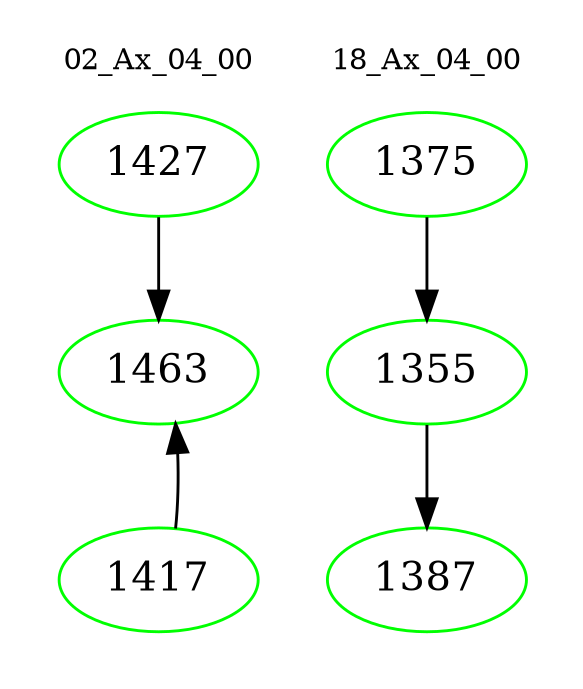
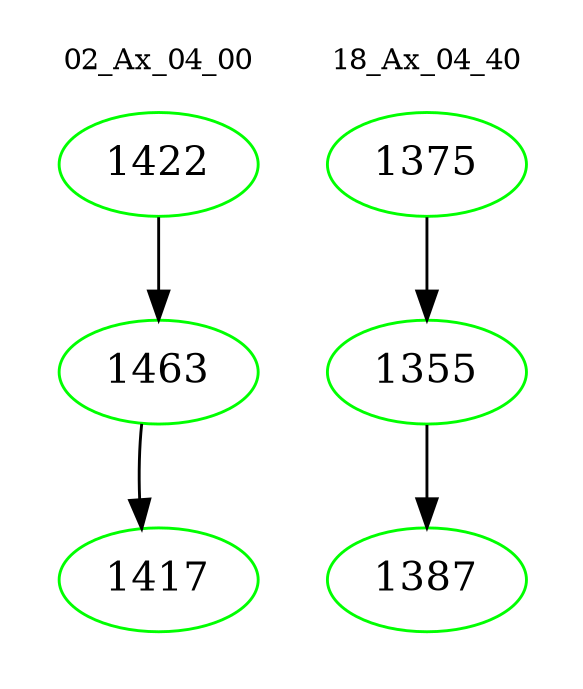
cluster "18_Ax_04_00": label "18_Ax_04_00" -> "18_Ax_04_40"
node "1427": label "1427" -> "1422"
edge "1417" -> "1463": reversed
